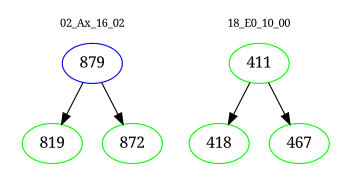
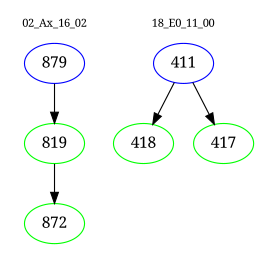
cluster "18_E0_10_00": label "18_E0_10_00" -> "18_E0_11_00"
node "411": color green -> blue
edge "879" -> "872": now "819" -> "872"
node "467": label "467" -> "417"
